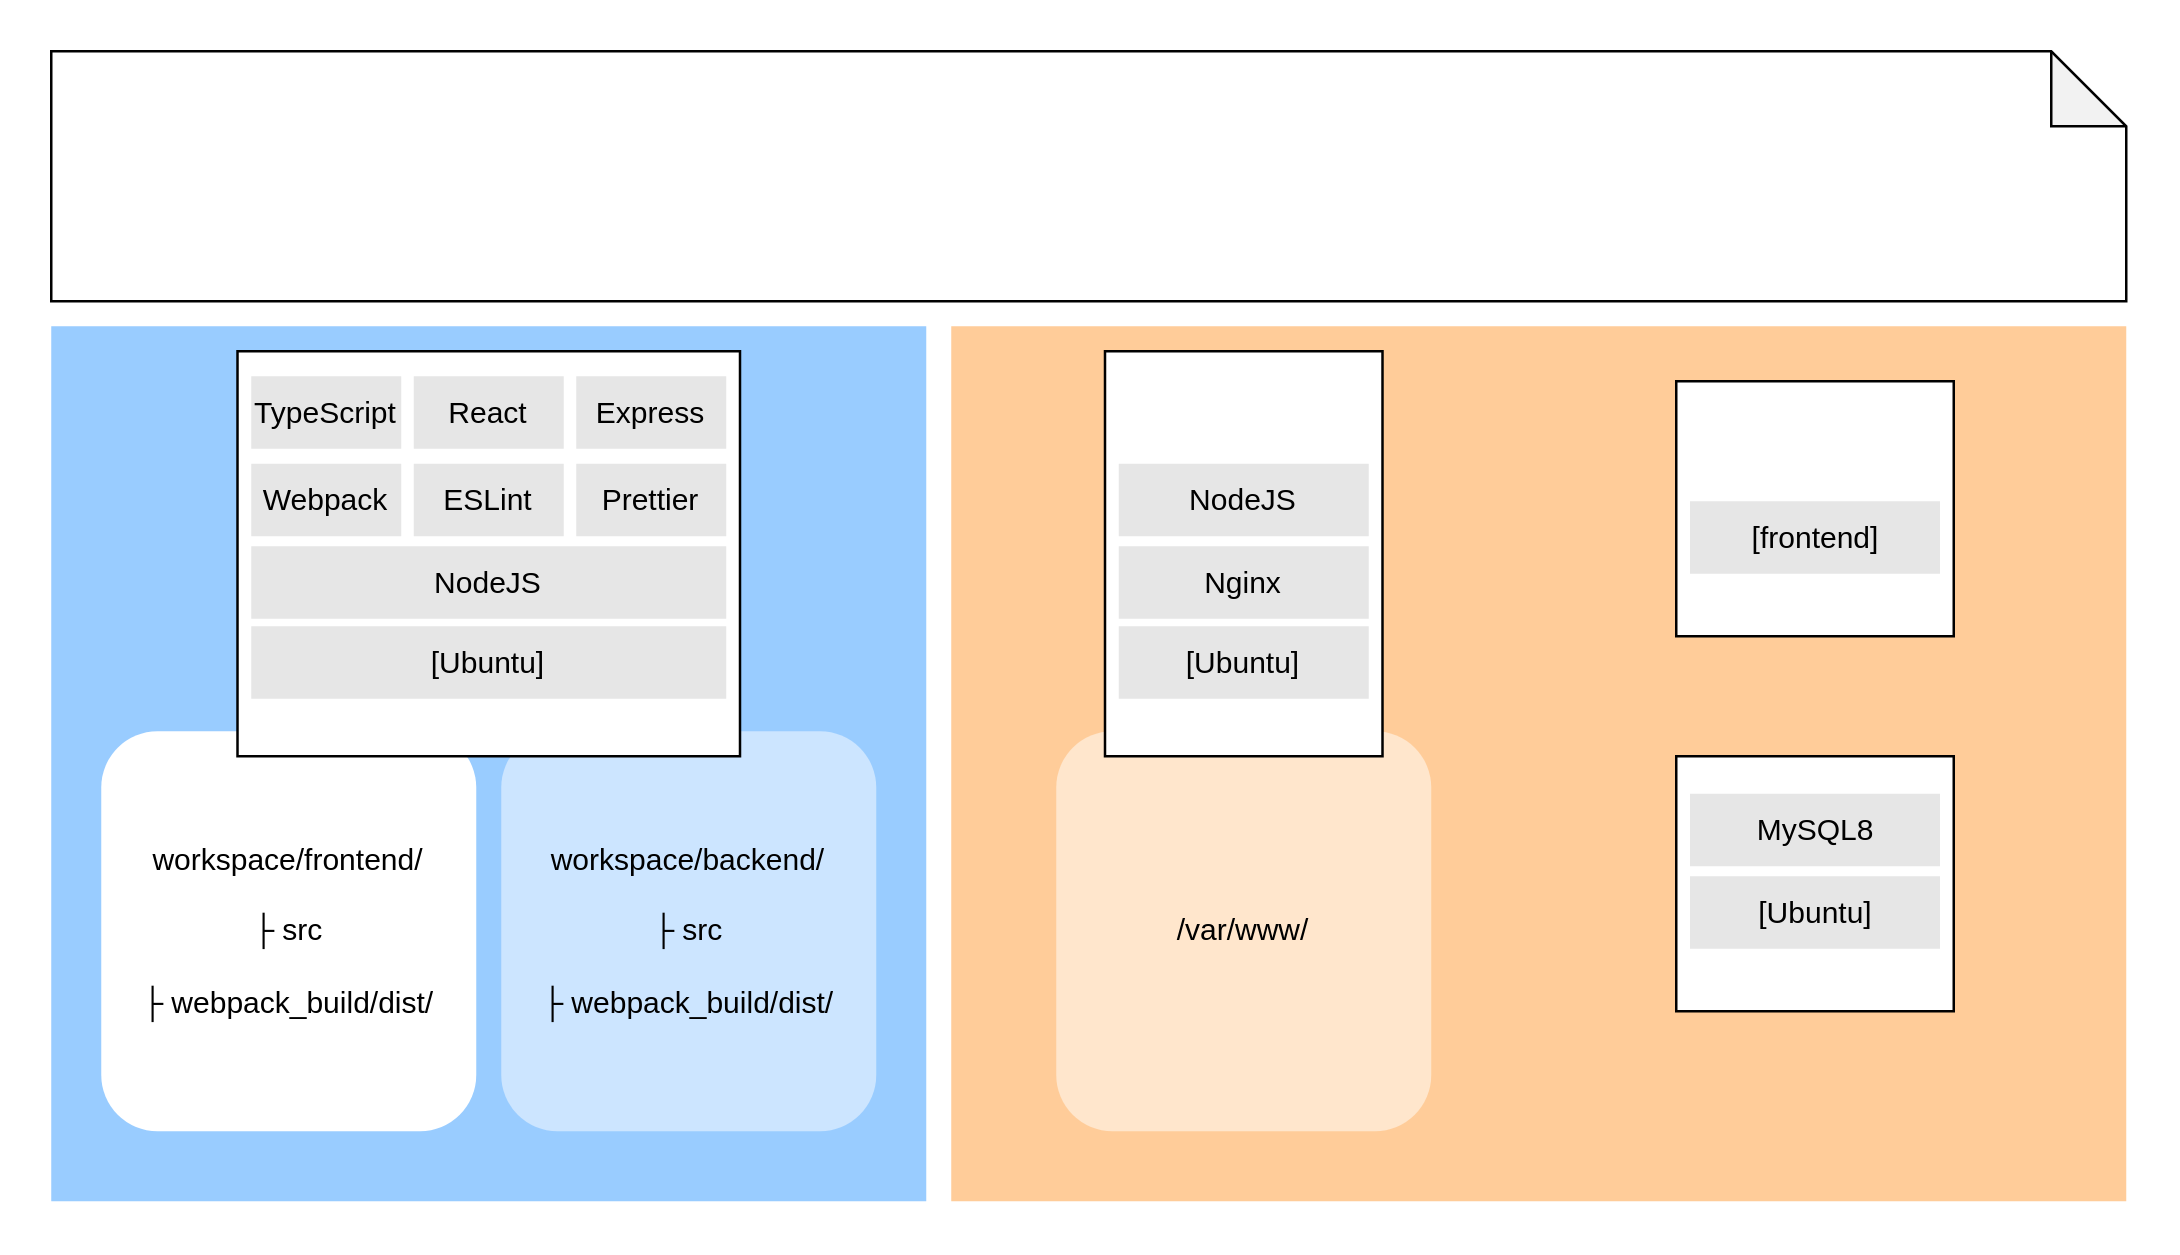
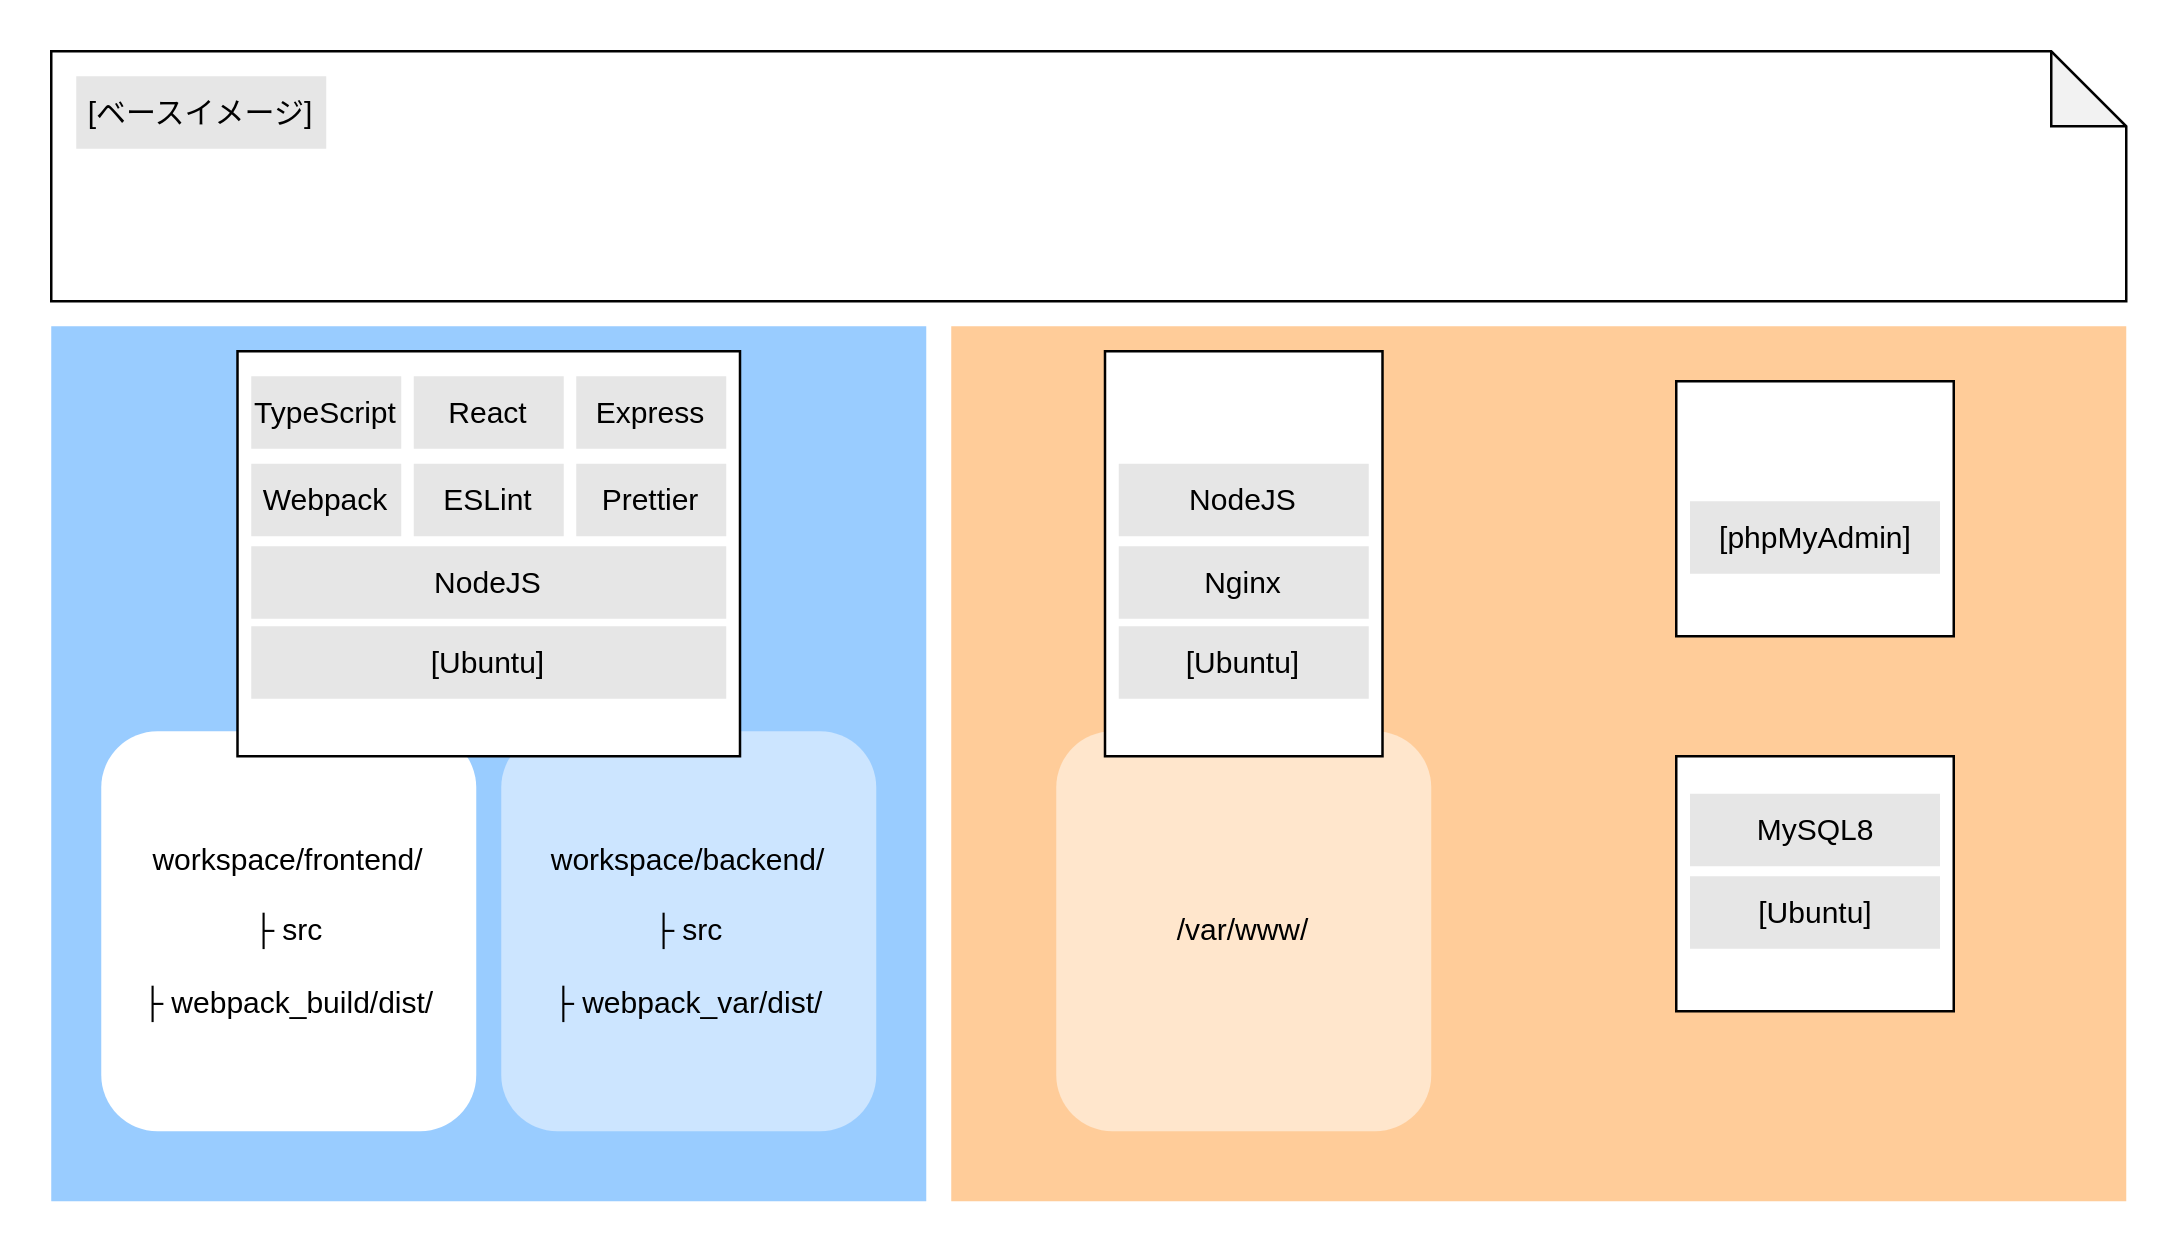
node "[ベースイメージ]": added
node "[frontend]": label "[frontend]" -> "[phpMyAdmin]"
node "workspace/backend/ ├ src ├ webpack_build/dist/": label "workspace/backend/ ├ src ├ webpack_build/dist/" -> "workspace/backend/ ├ src ├ webpack_var/dist/"
